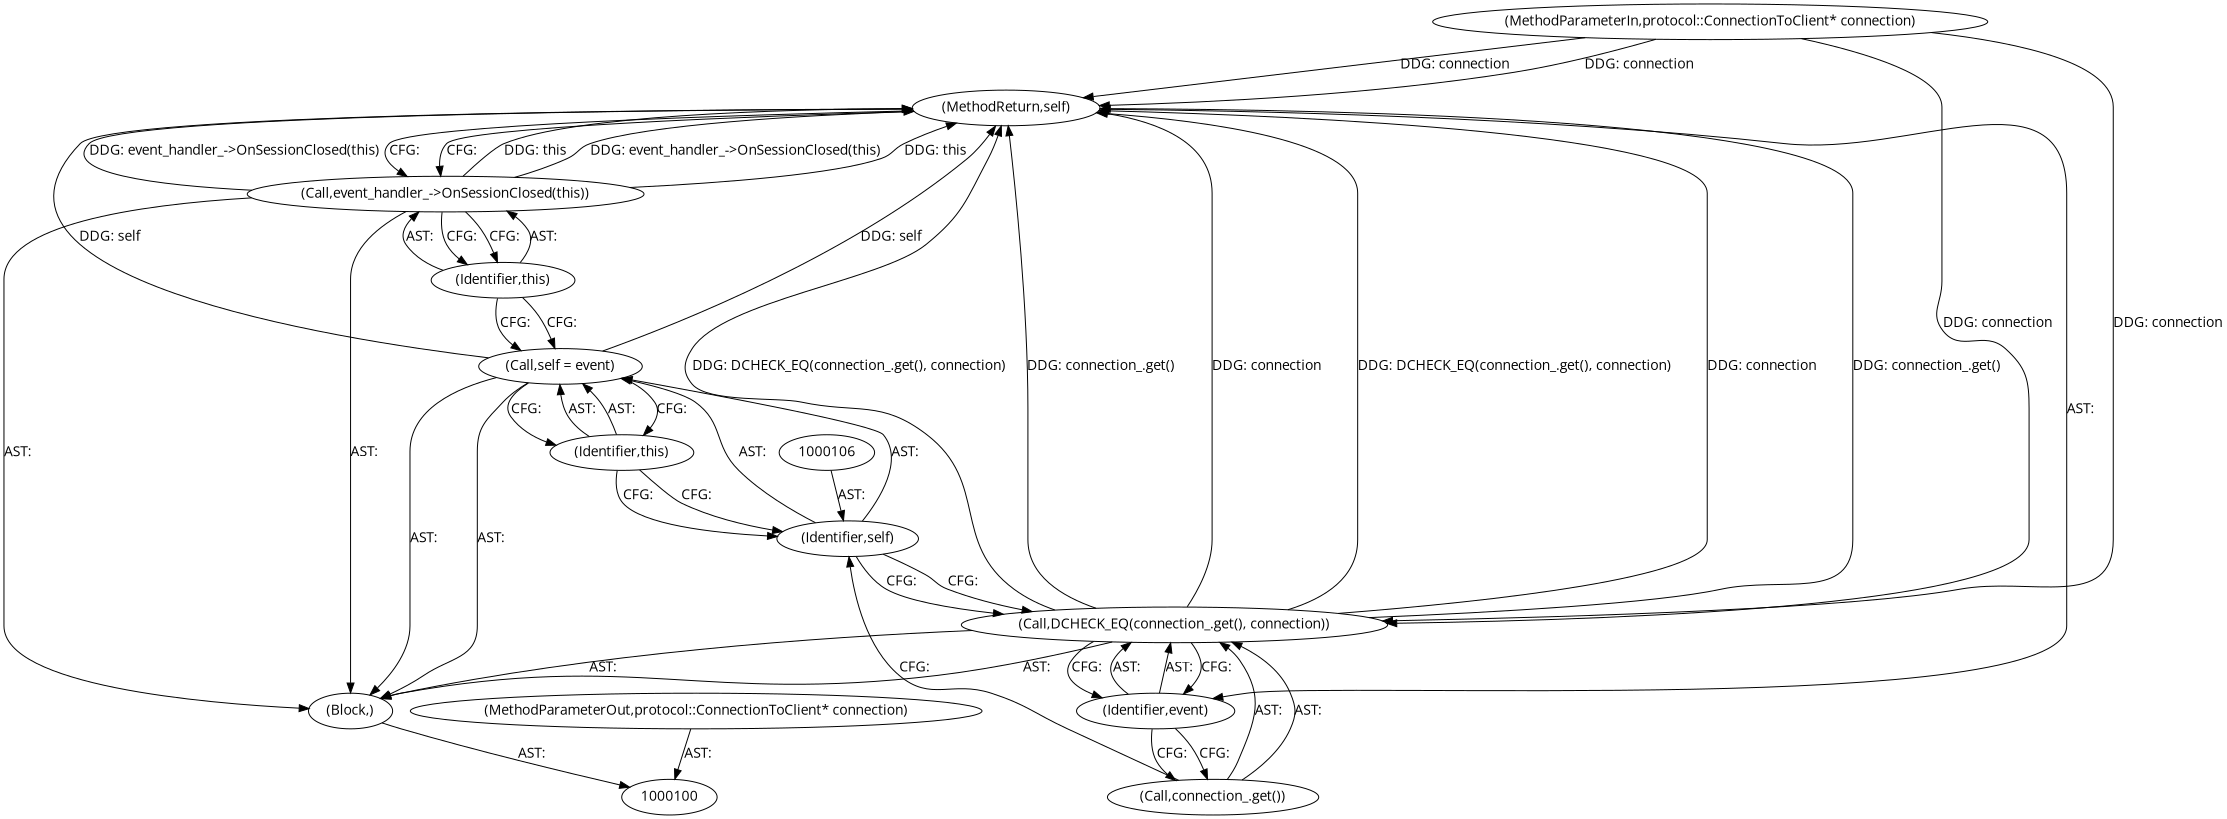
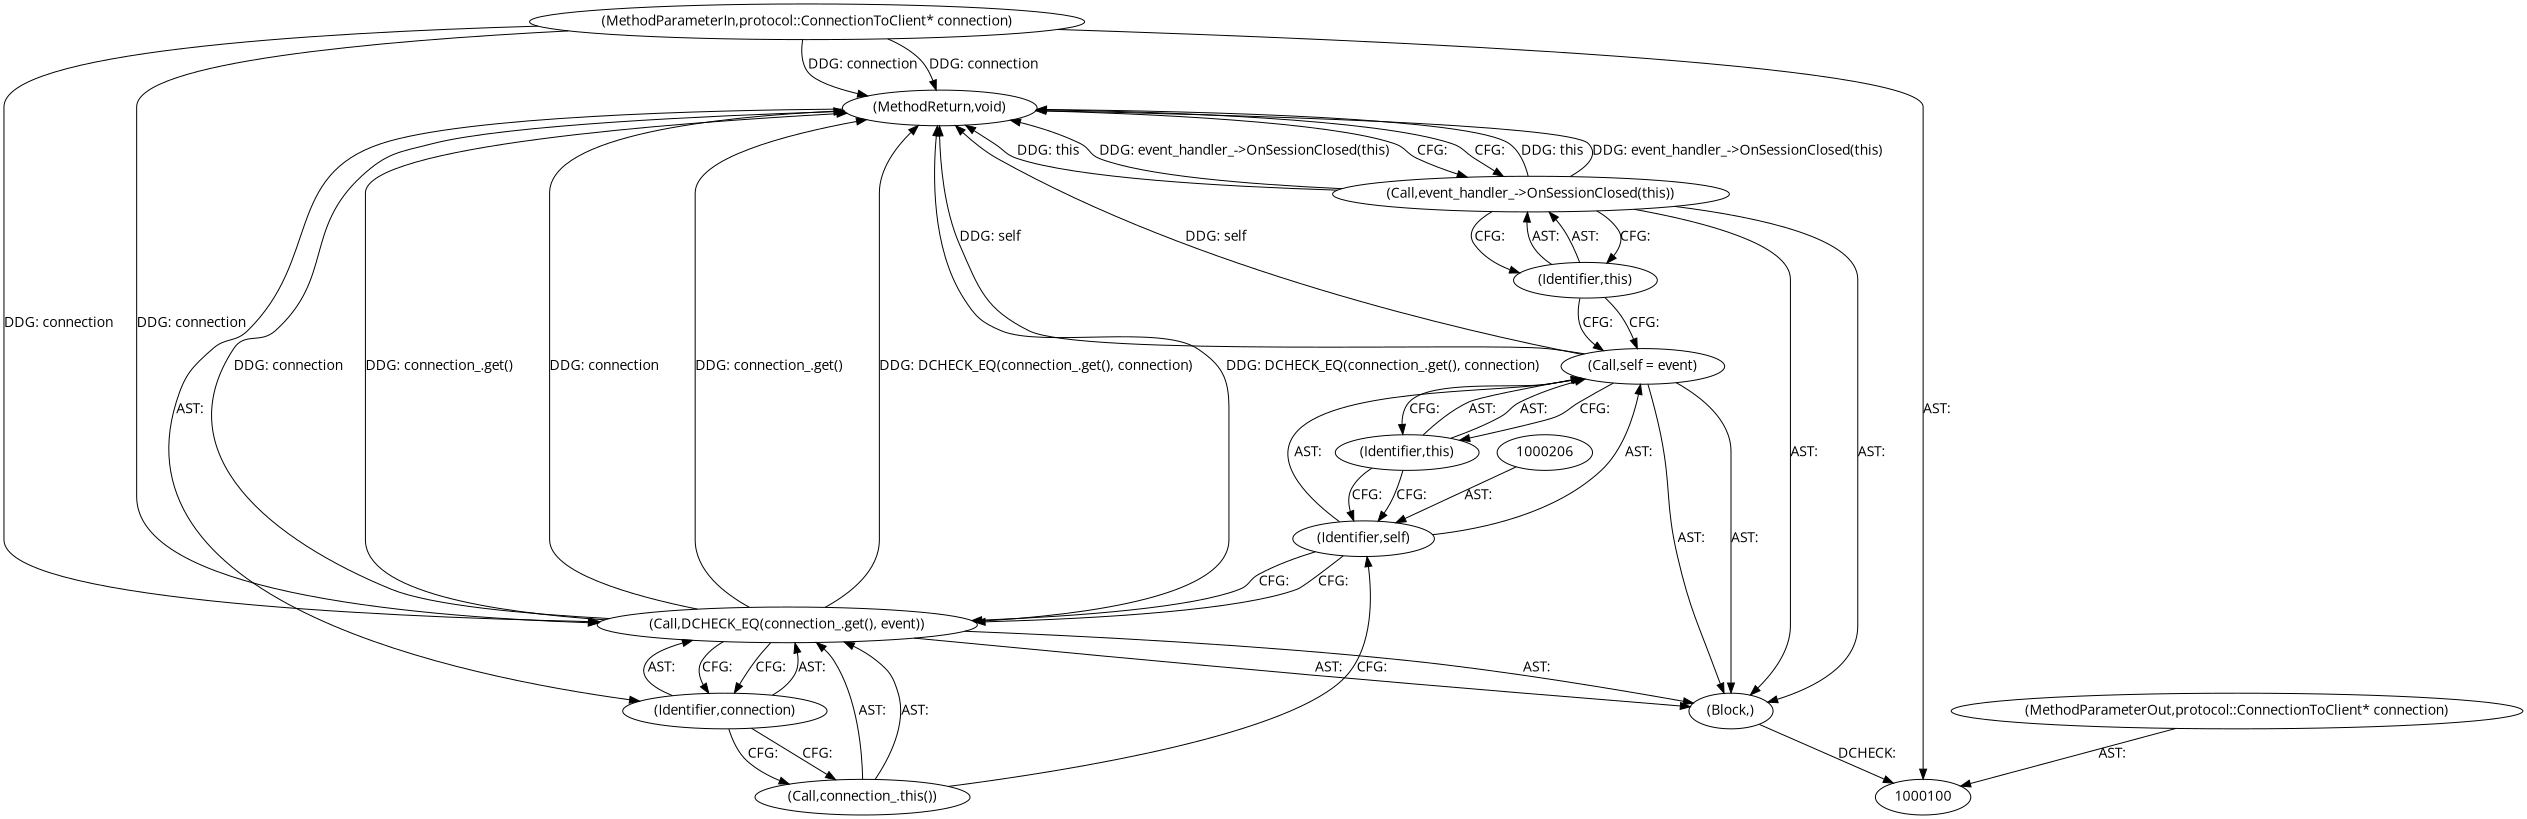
edge "(MethodParameterIn,protocol::ConnectionToClient* connection)" -> "1000100": added, label "AST:"
node "(MethodReturn,self)": label "(MethodReturn,self)" -> "(MethodReturn,void)"
node "1000106": label "1000106" -> "1000206"
node "(Call,DCHECK_EQ(connection_.get(), connection))": label "(Call,DCHECK_EQ(connection_.get(), connection))" -> "(Call,DCHECK_EQ(connection_.get(), event))"
node "(Identifier,event)": label "(Identifier,event)" -> "(Identifier,connection)"
edge "(Block,)" -> "1000100": label "AST: " -> "DCHECK: "
node "(Call,connection_.get())": label "(Call,connection_.get())" -> "(Call,connection_.this())"
